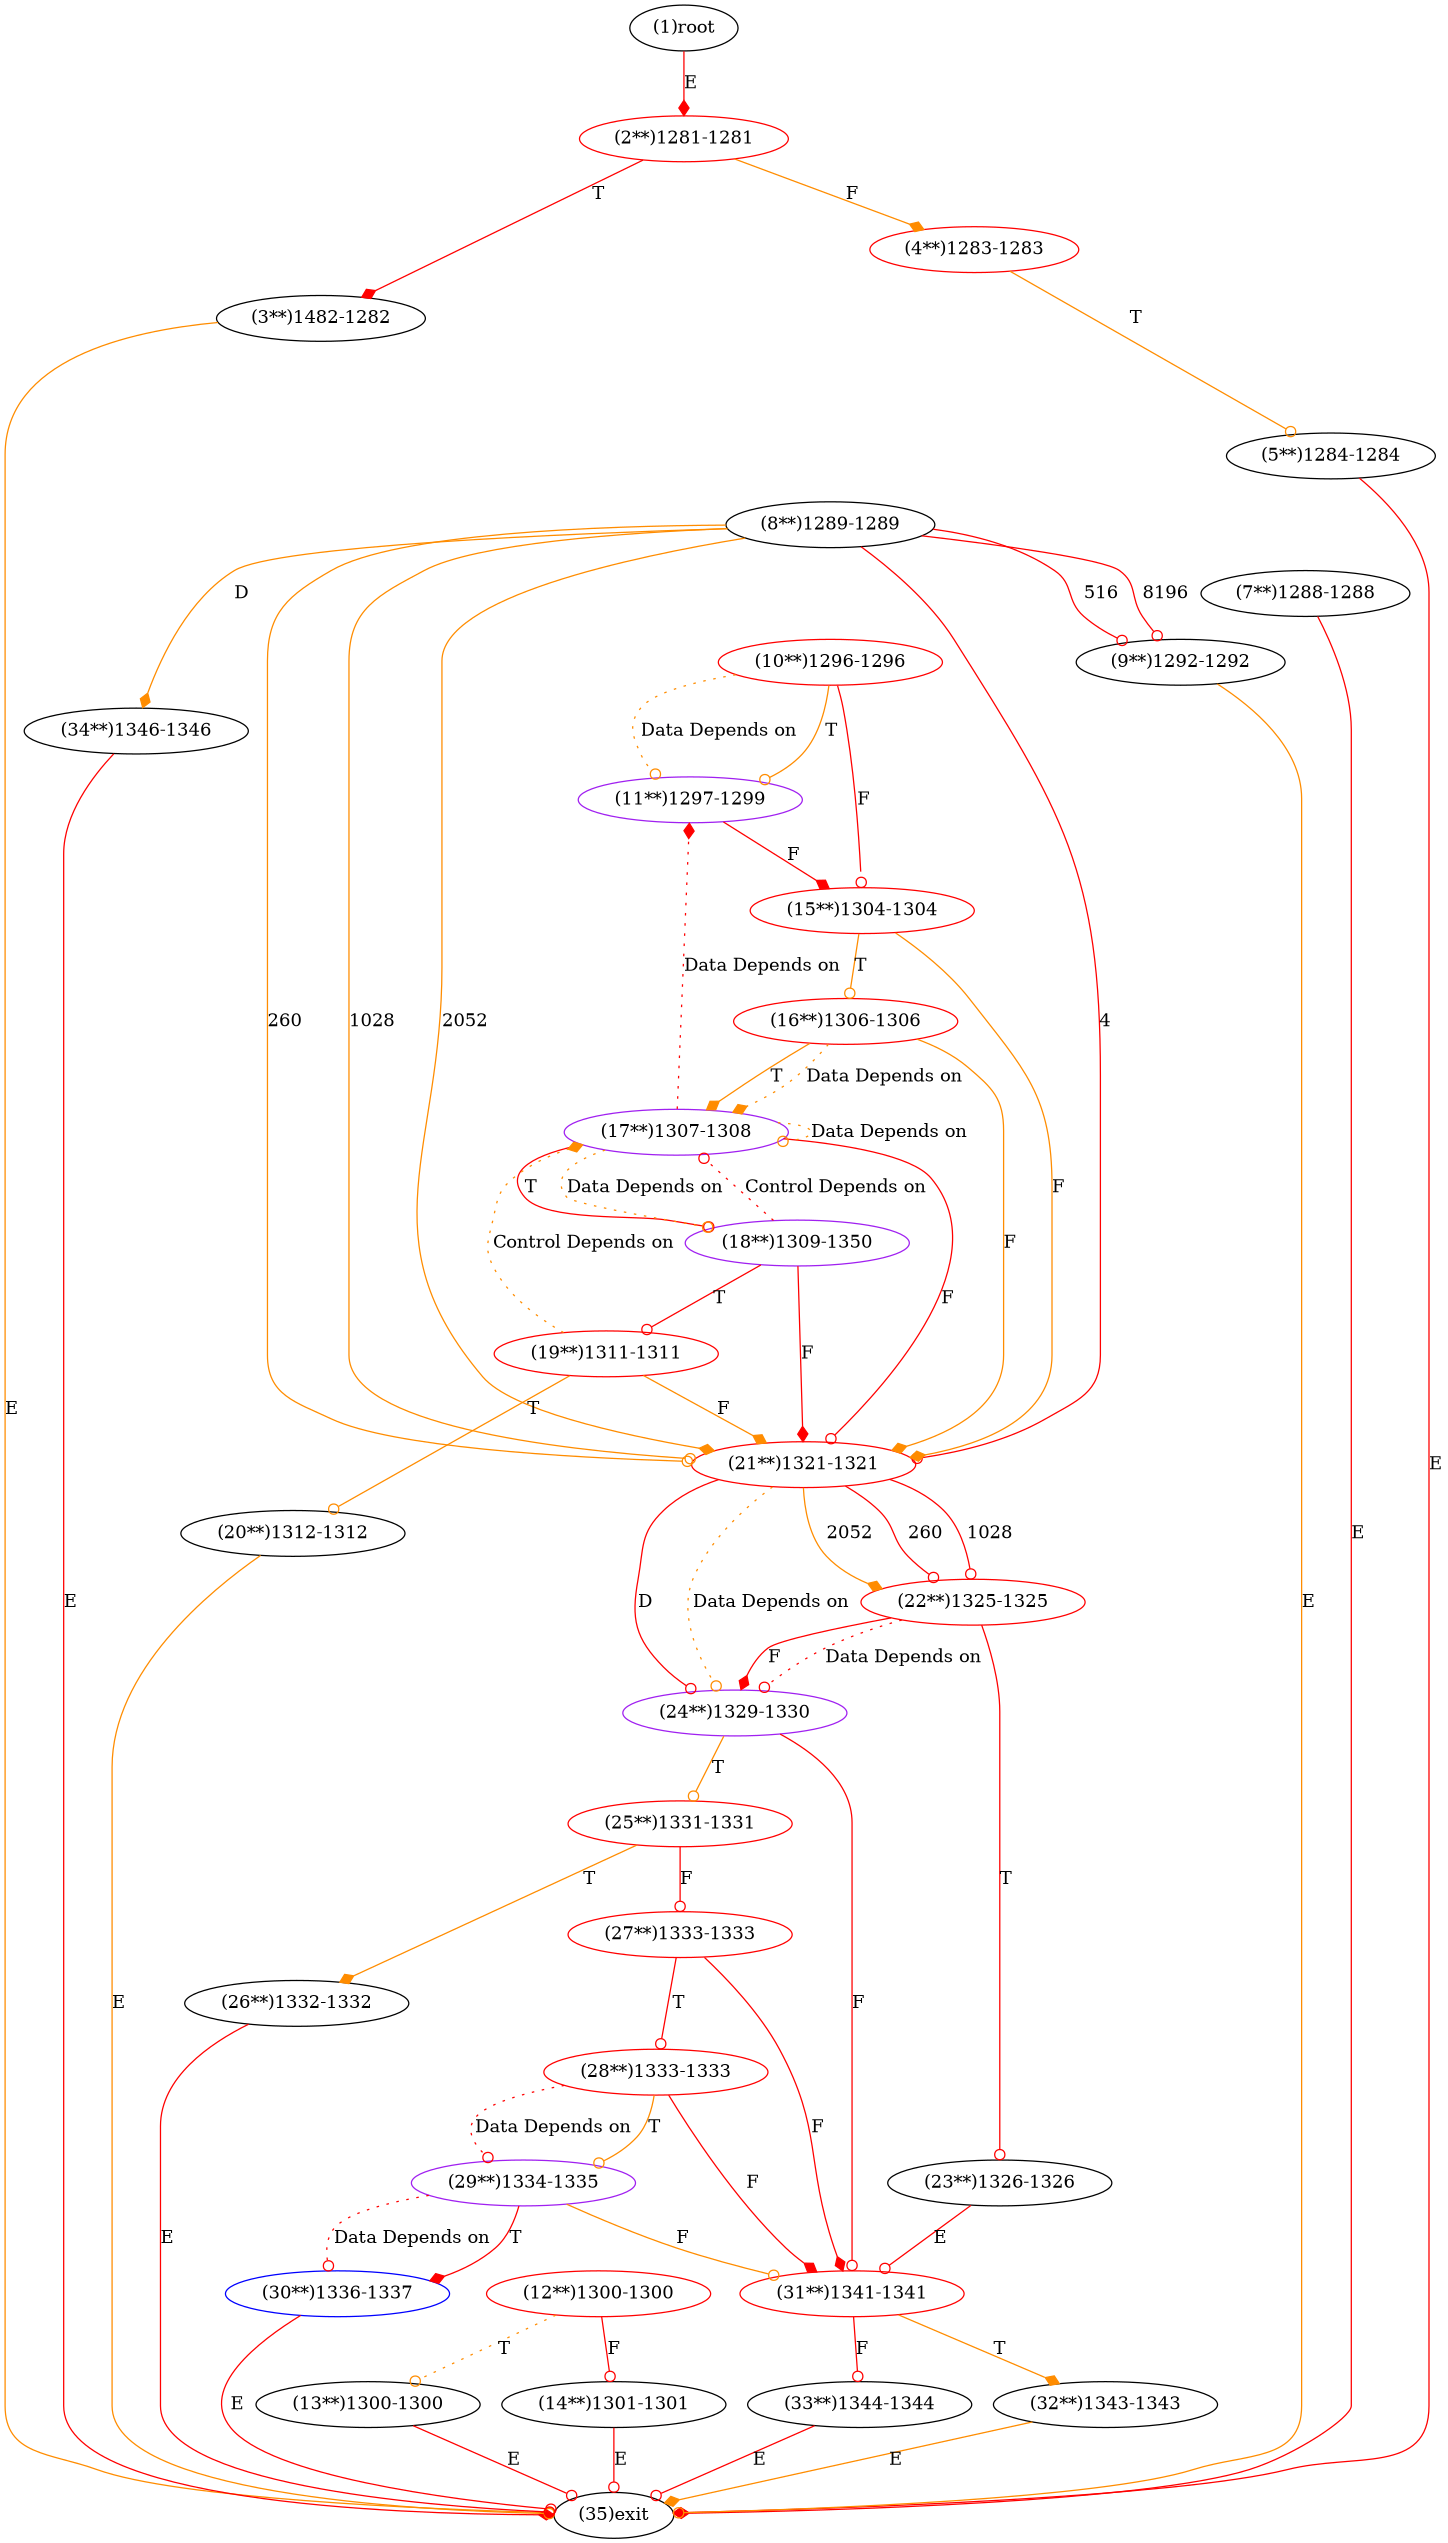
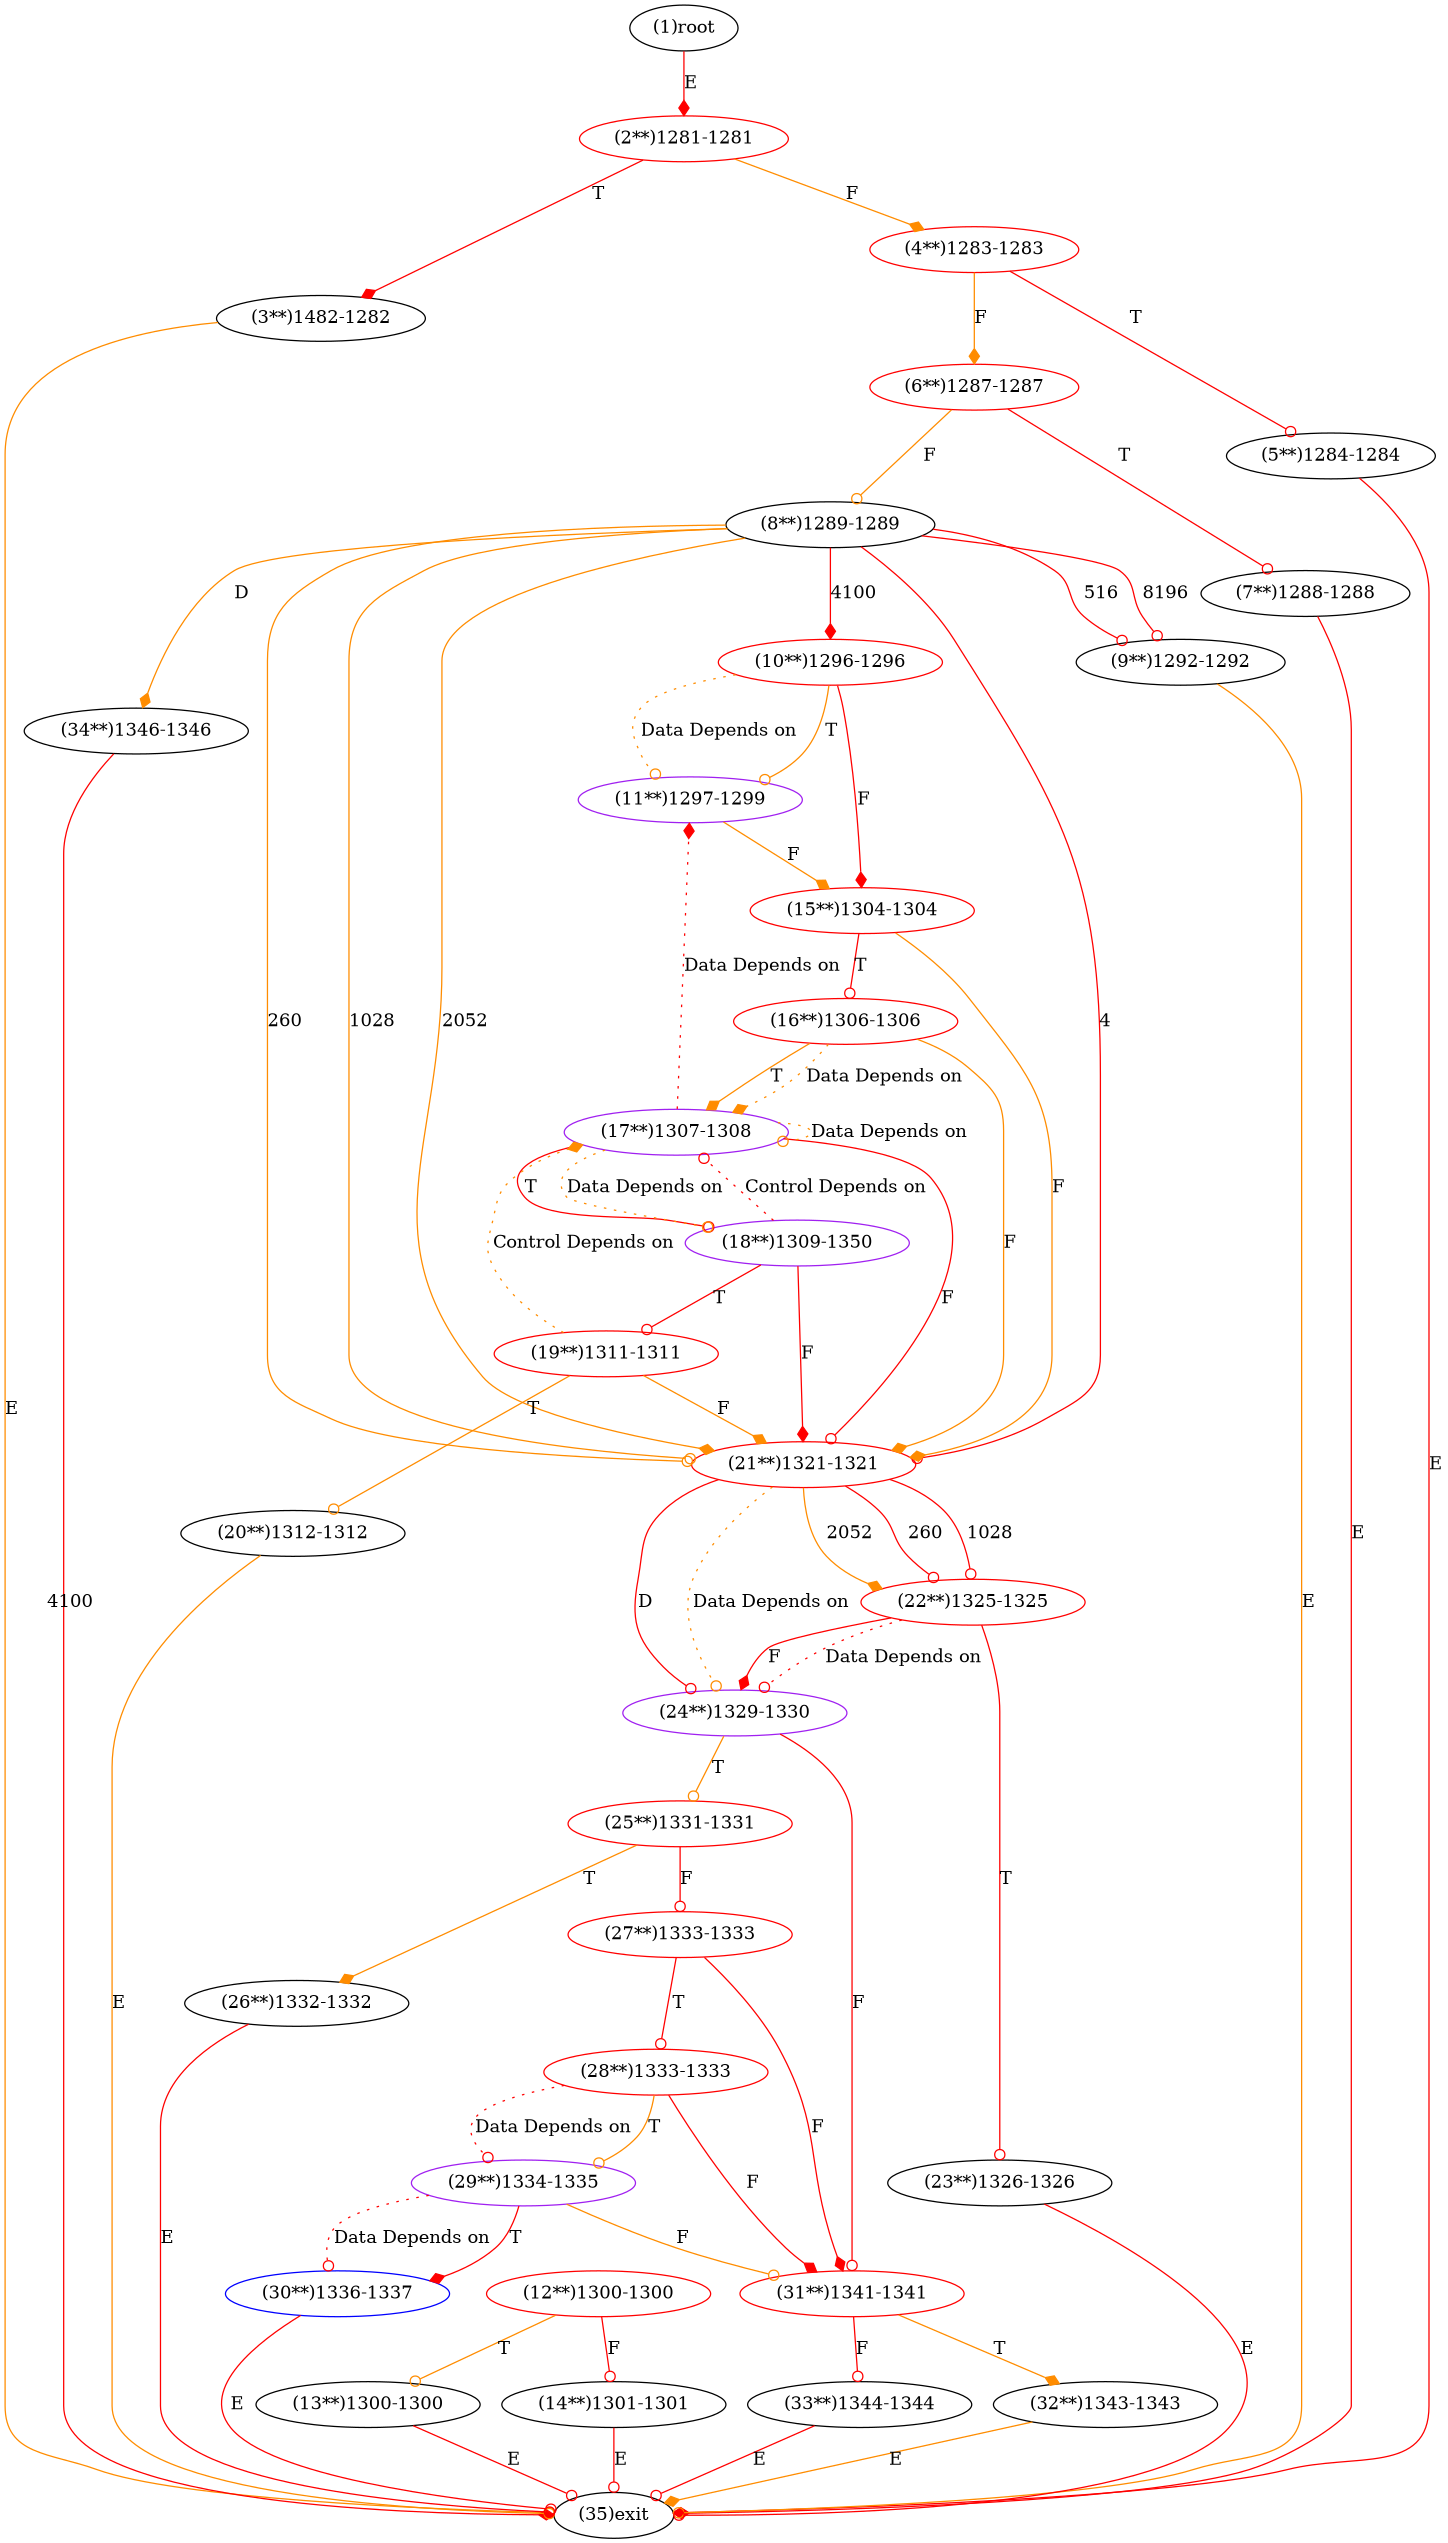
edge "(4**)1283-1283" -> "(5**)1284-1284": color darkorange -> red
node "(6**)1287-1287": added
edge "(8**)1289-1289" -> "(10**)1296-1296": added, label "4100"
edge "(10**)1296-1296" -> "(15**)1304-1304": arrowhead odot -> diamond
edge "(11**)1297-1299" -> "(15**)1304-1304": color red -> darkorange
edge "(15**)1304-1304" -> "(16**)1306-1306": color darkorange -> red
edge "(34**)1346-1346" -> "(35)exit": label "E" -> "4100"
edge "(23**)1326-1326" -> "(31**)1341-1341": now "(23**)1326-1326" -> "(35)exit"
edge "(12**)1300-1300" -> "(13**)1300-1300": style dotted -> solid
